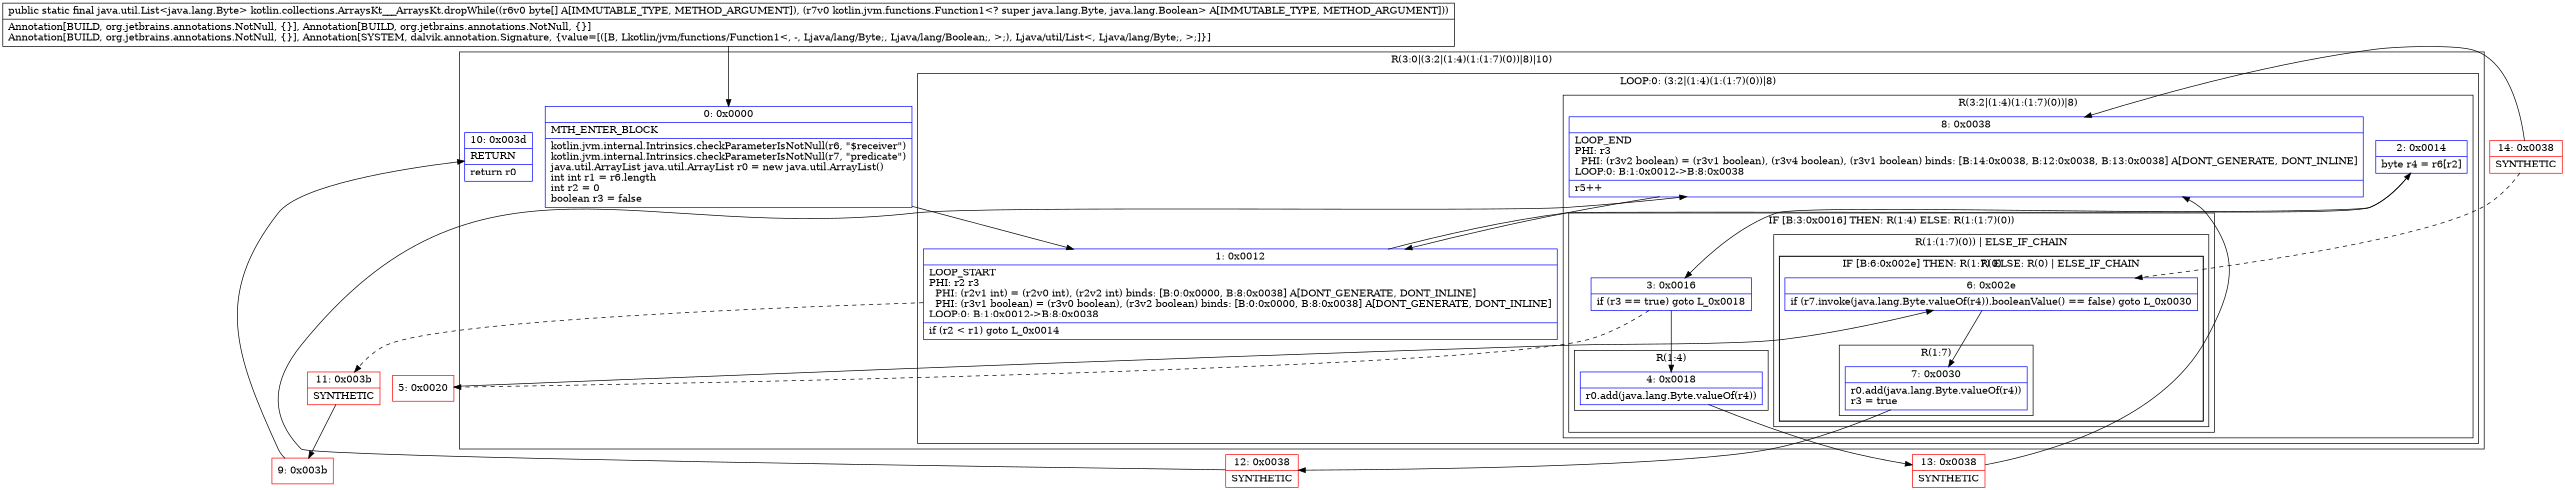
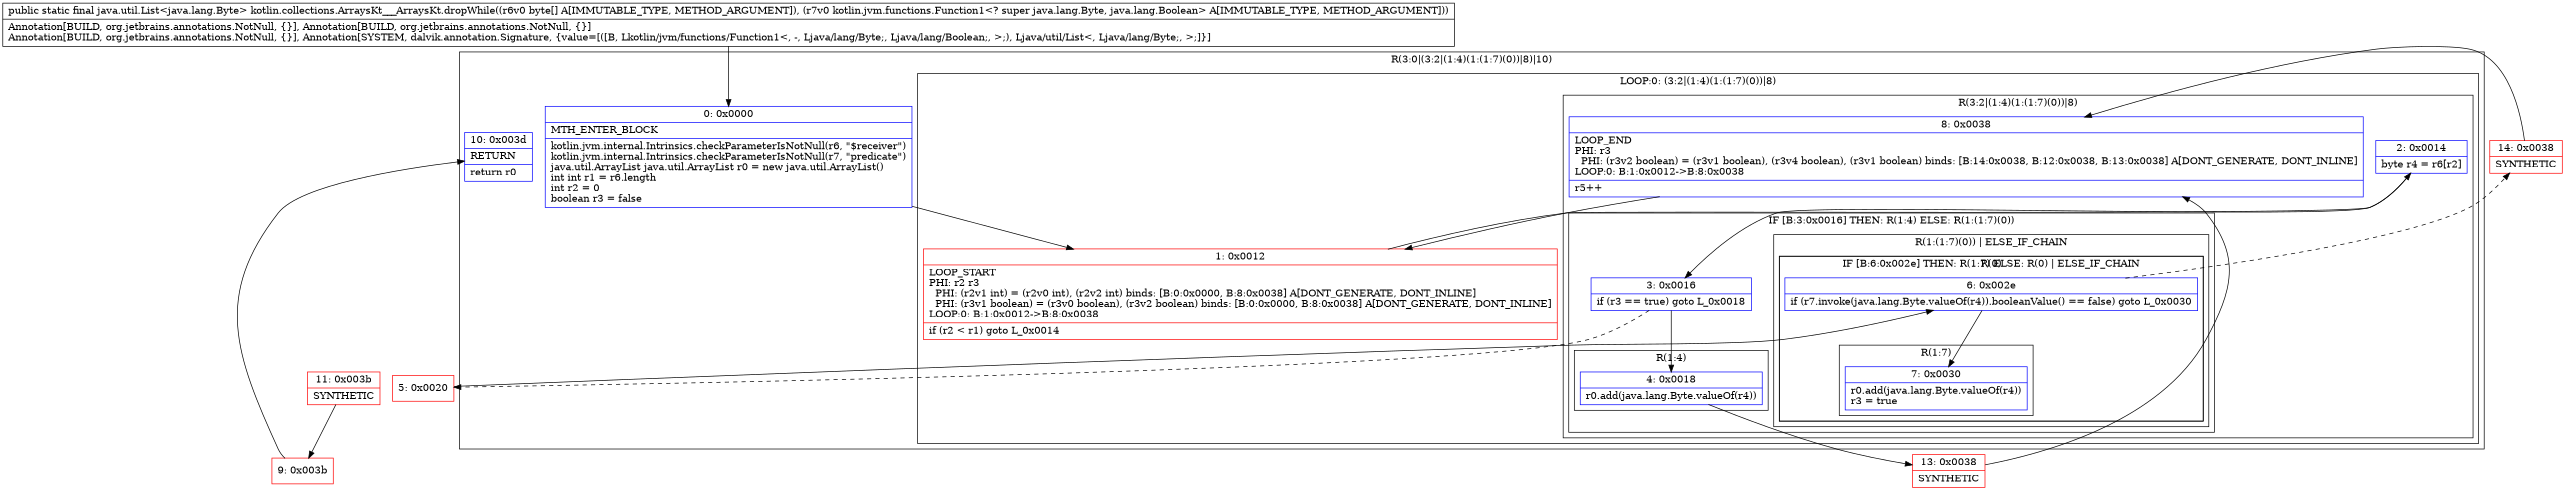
edge "14: 0x0038" -> "6: 0x002e": reversed
node "1: 0x0012": color blue -> red
edge "1: 0x0012" -> "11: 0x003b": removed
node "12: 0x0038": removed
